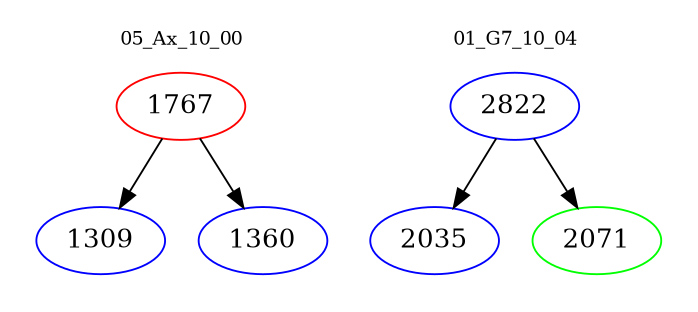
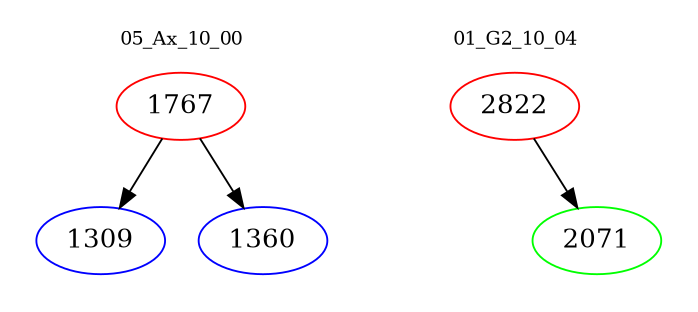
cluster "01_G7_10_04": label "01_G7_10_04" -> "01_G2_10_04"
node "2822": color blue -> red
node "2035": removed
